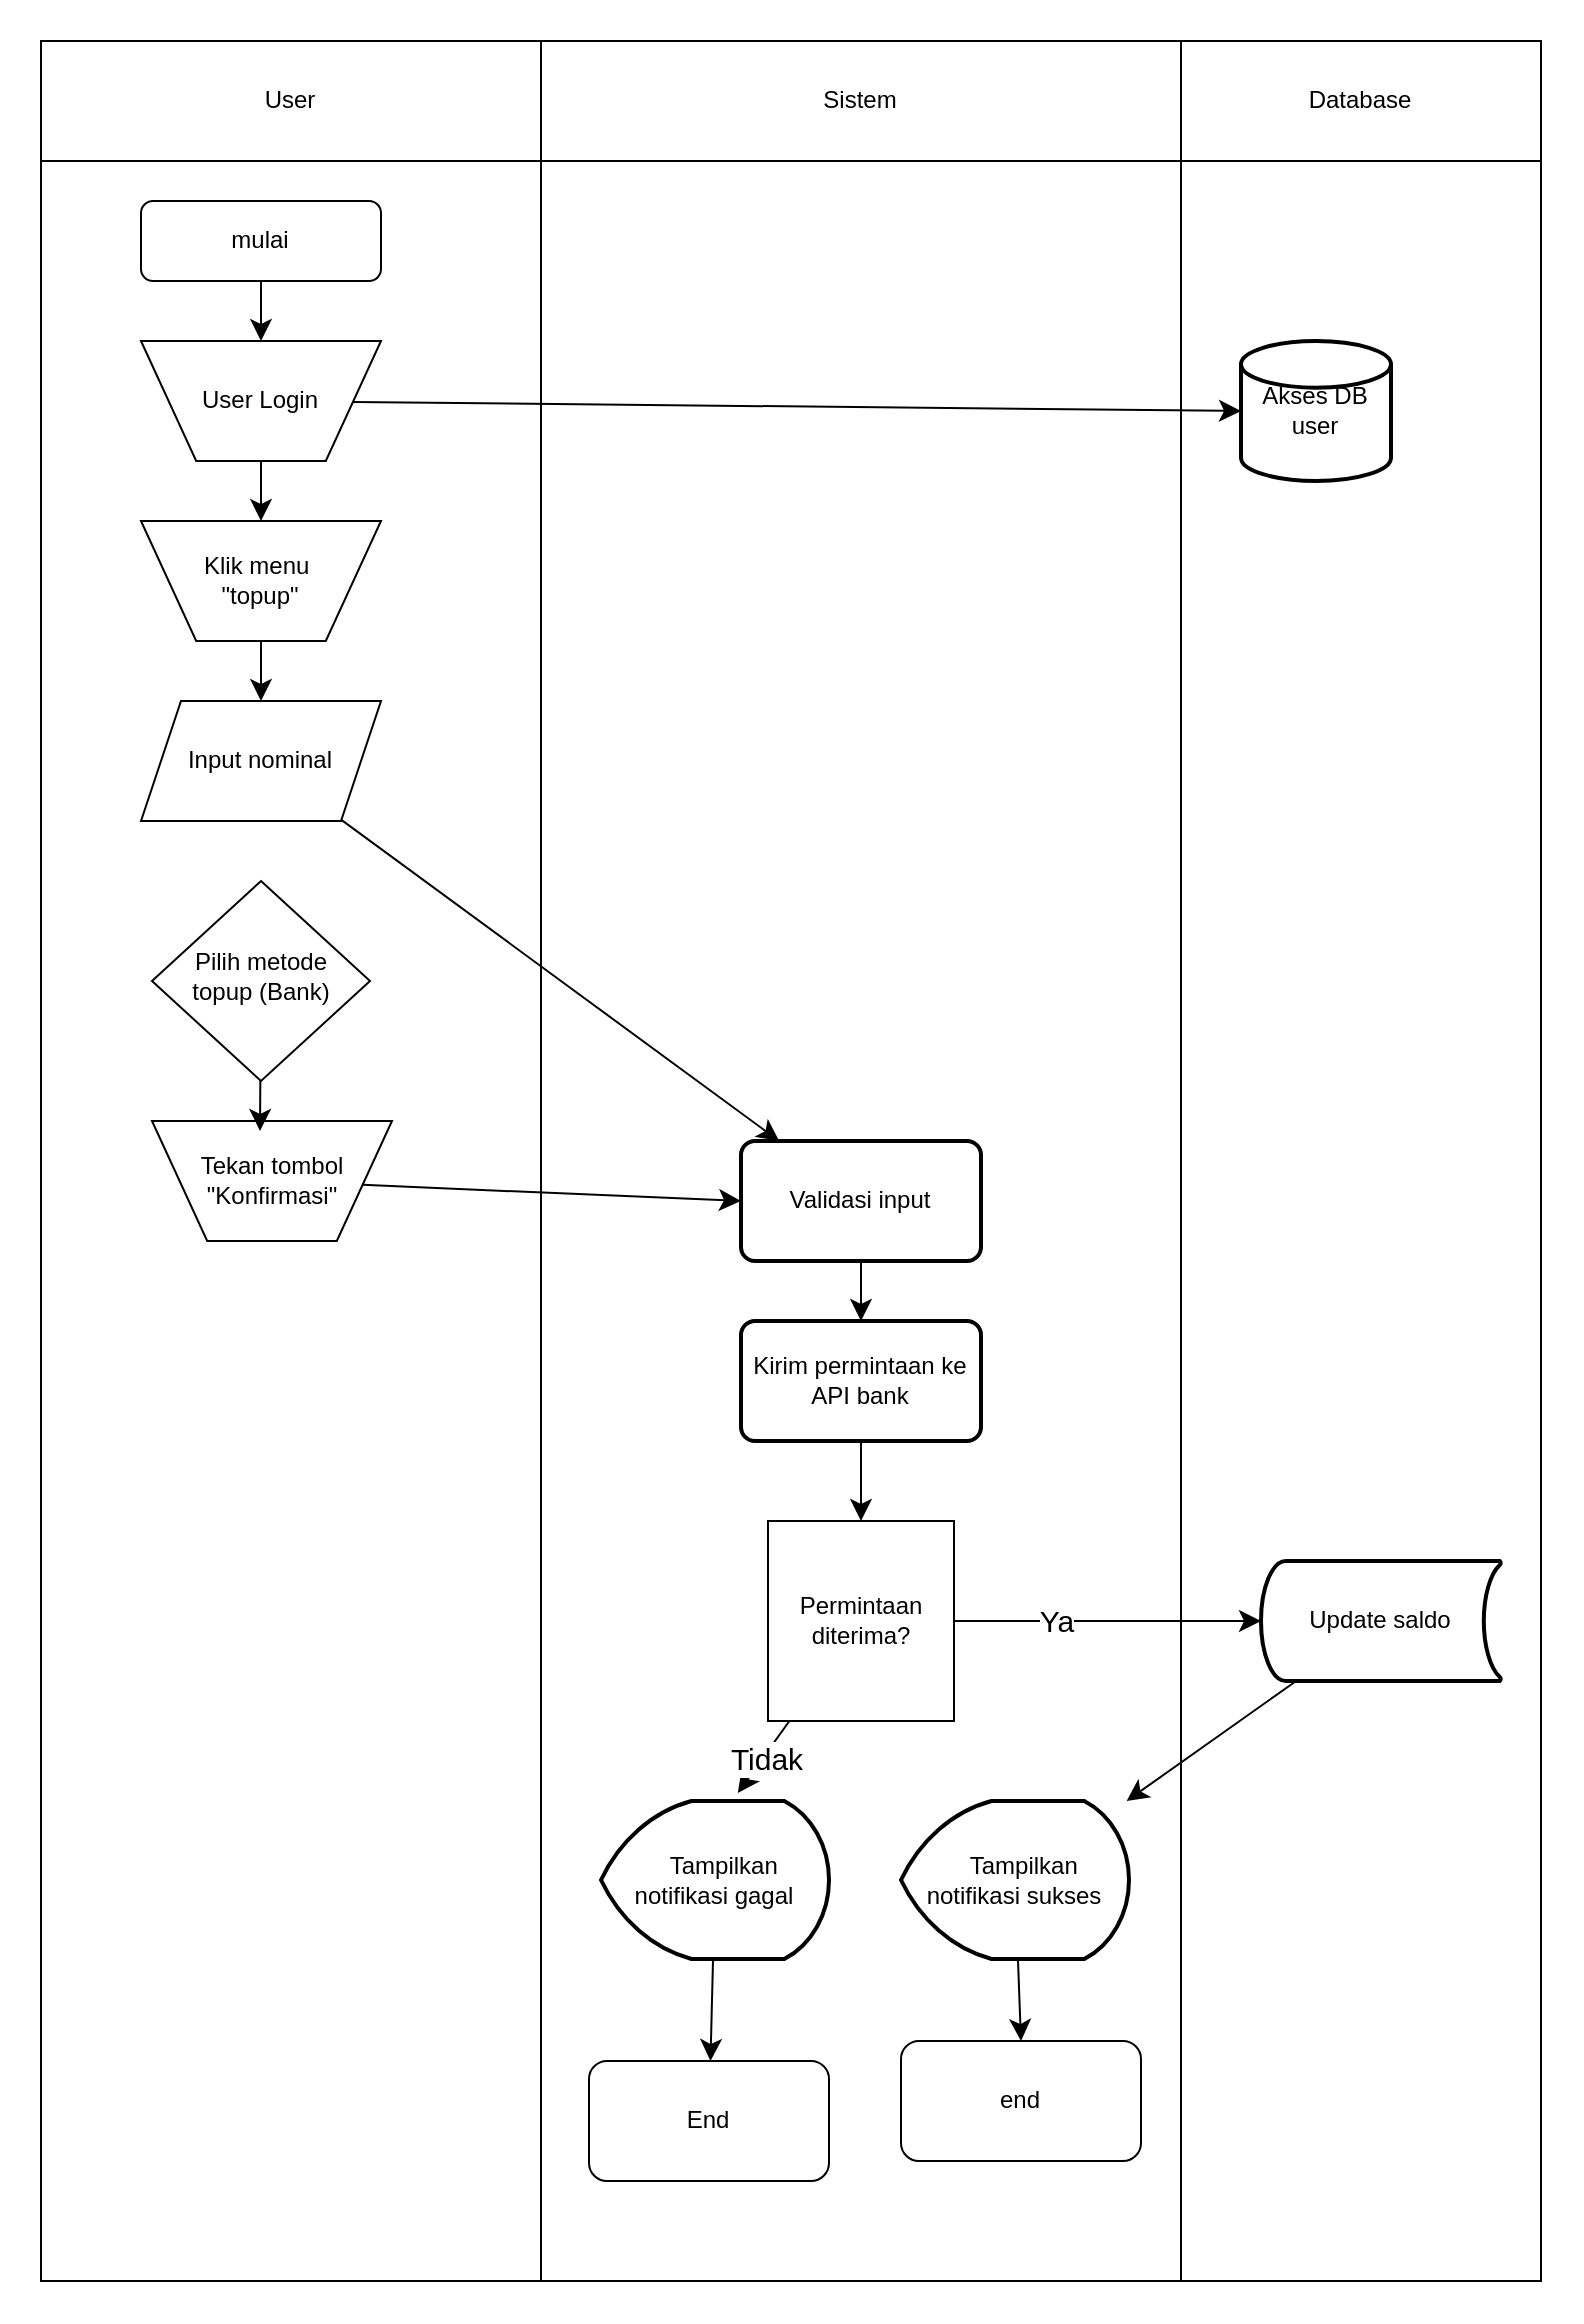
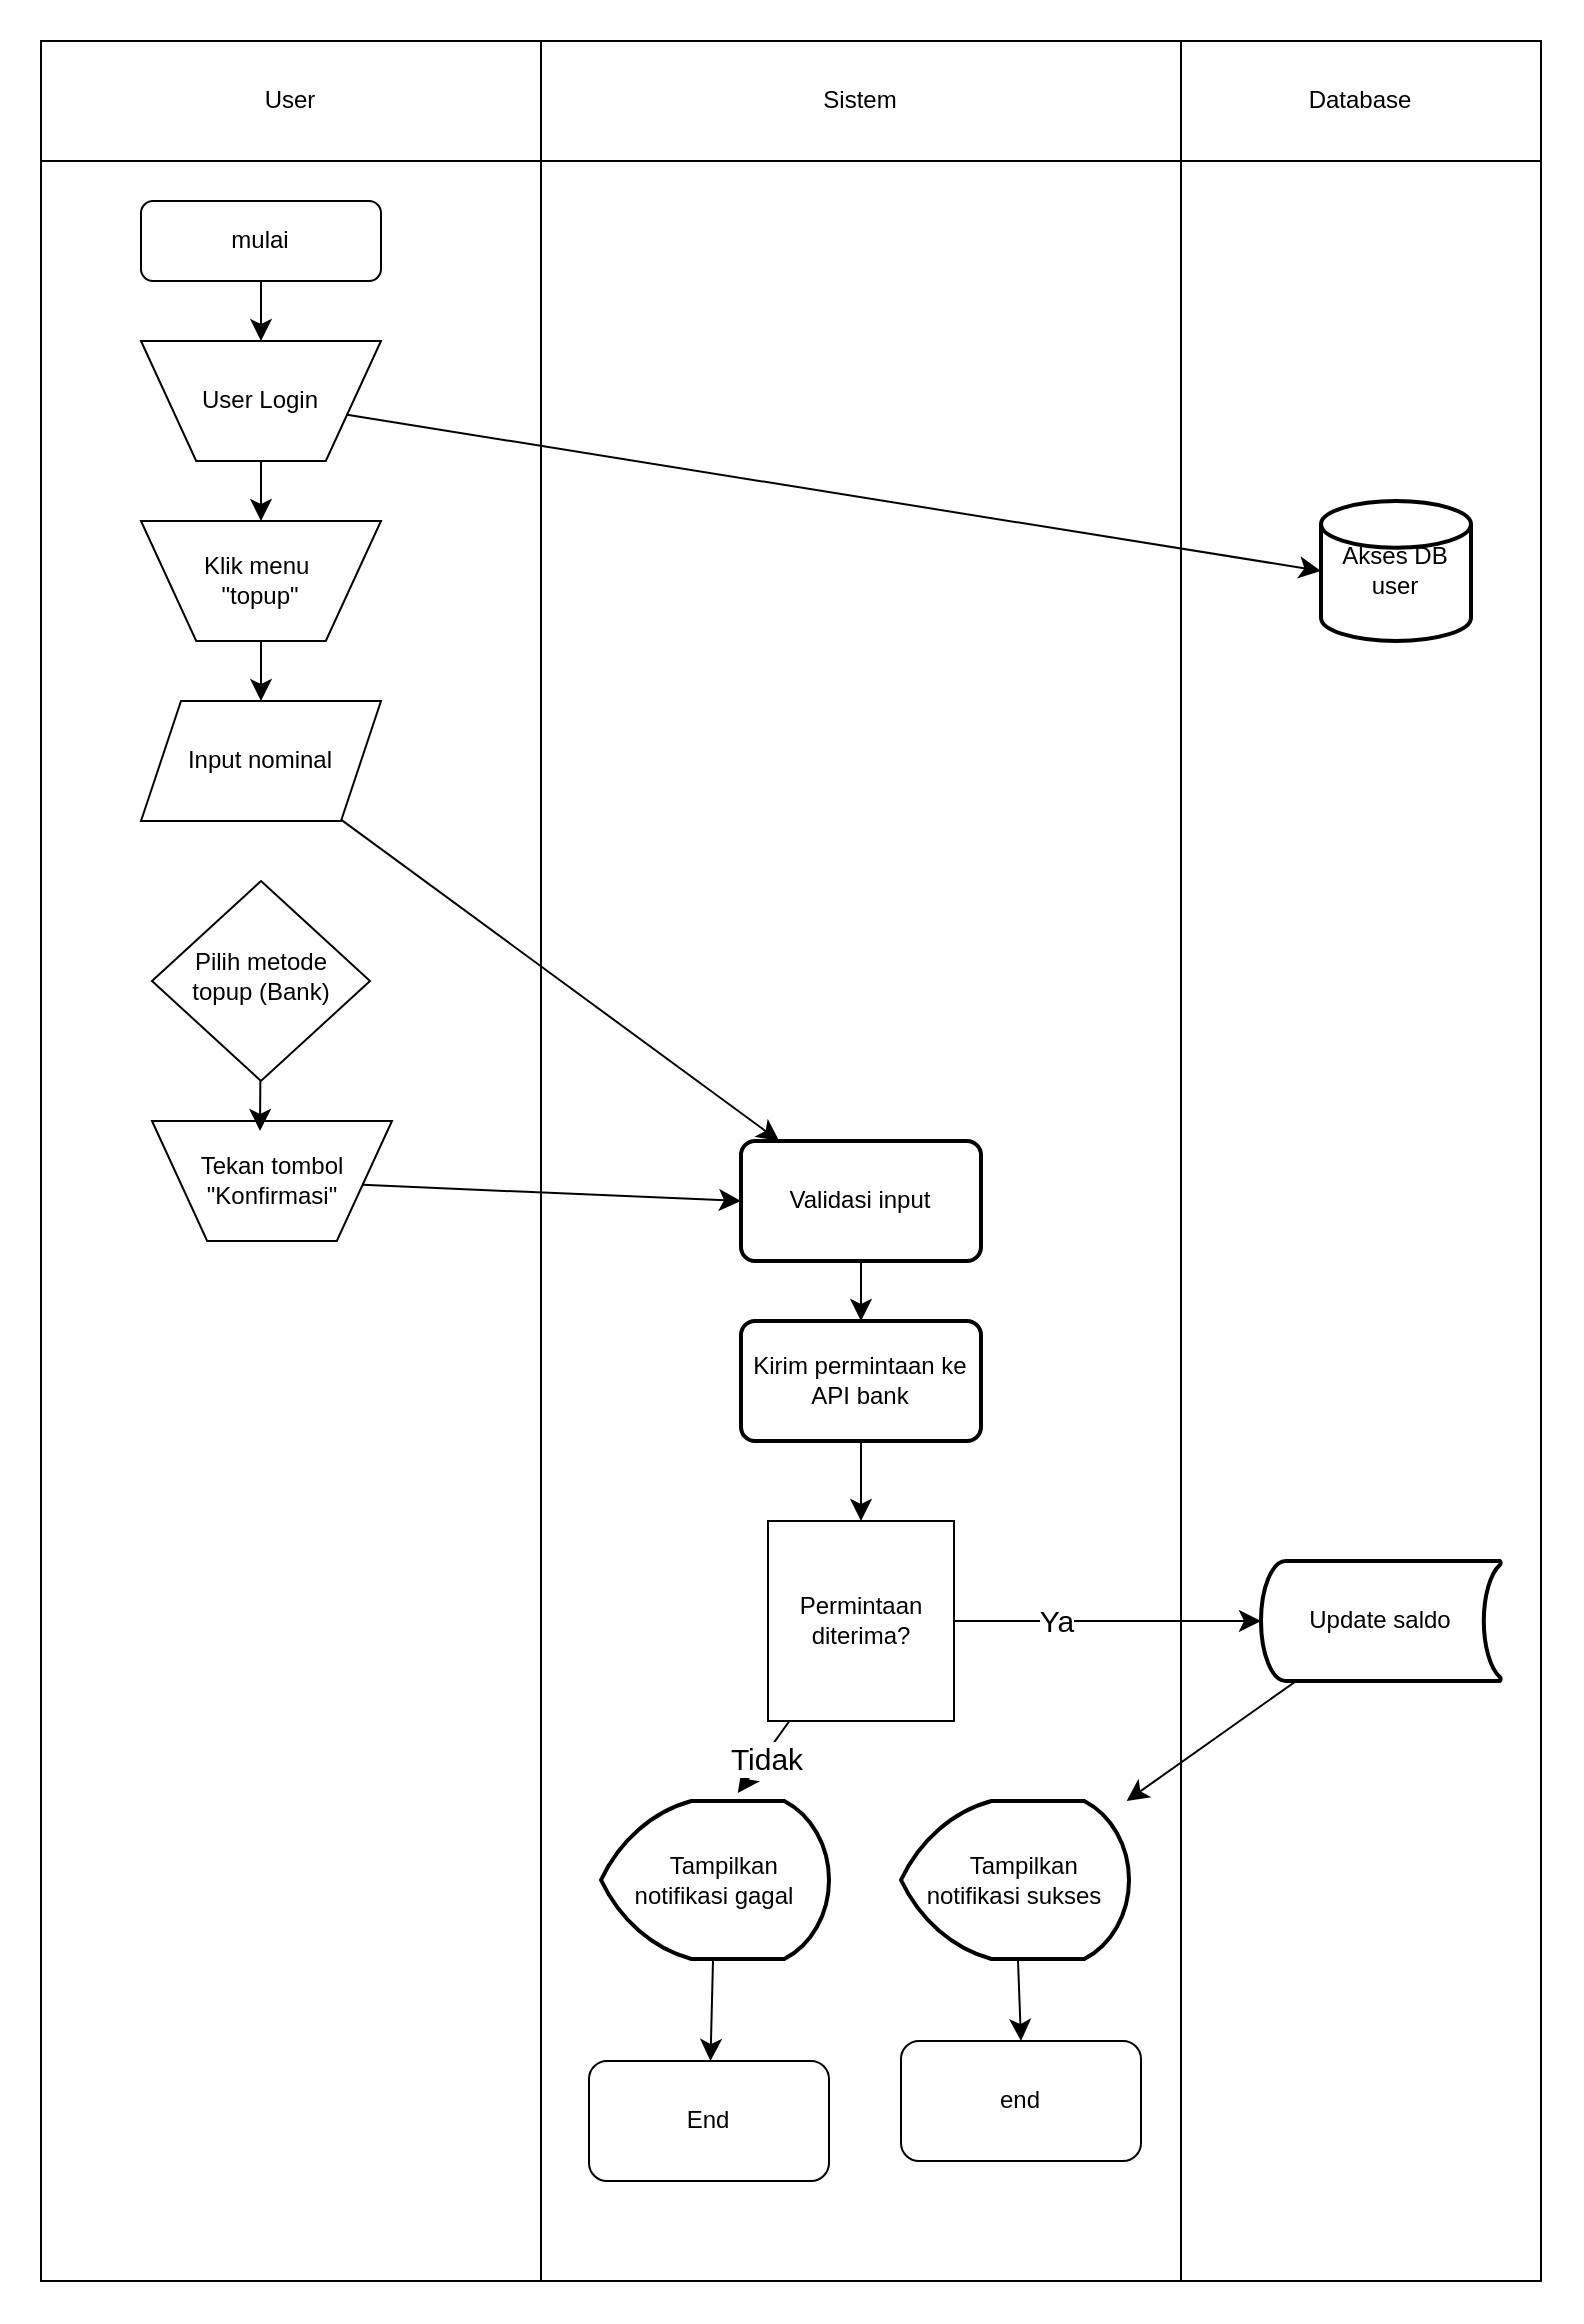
node "Akses DB user": moved (1316, 411) -> (1396, 571)
